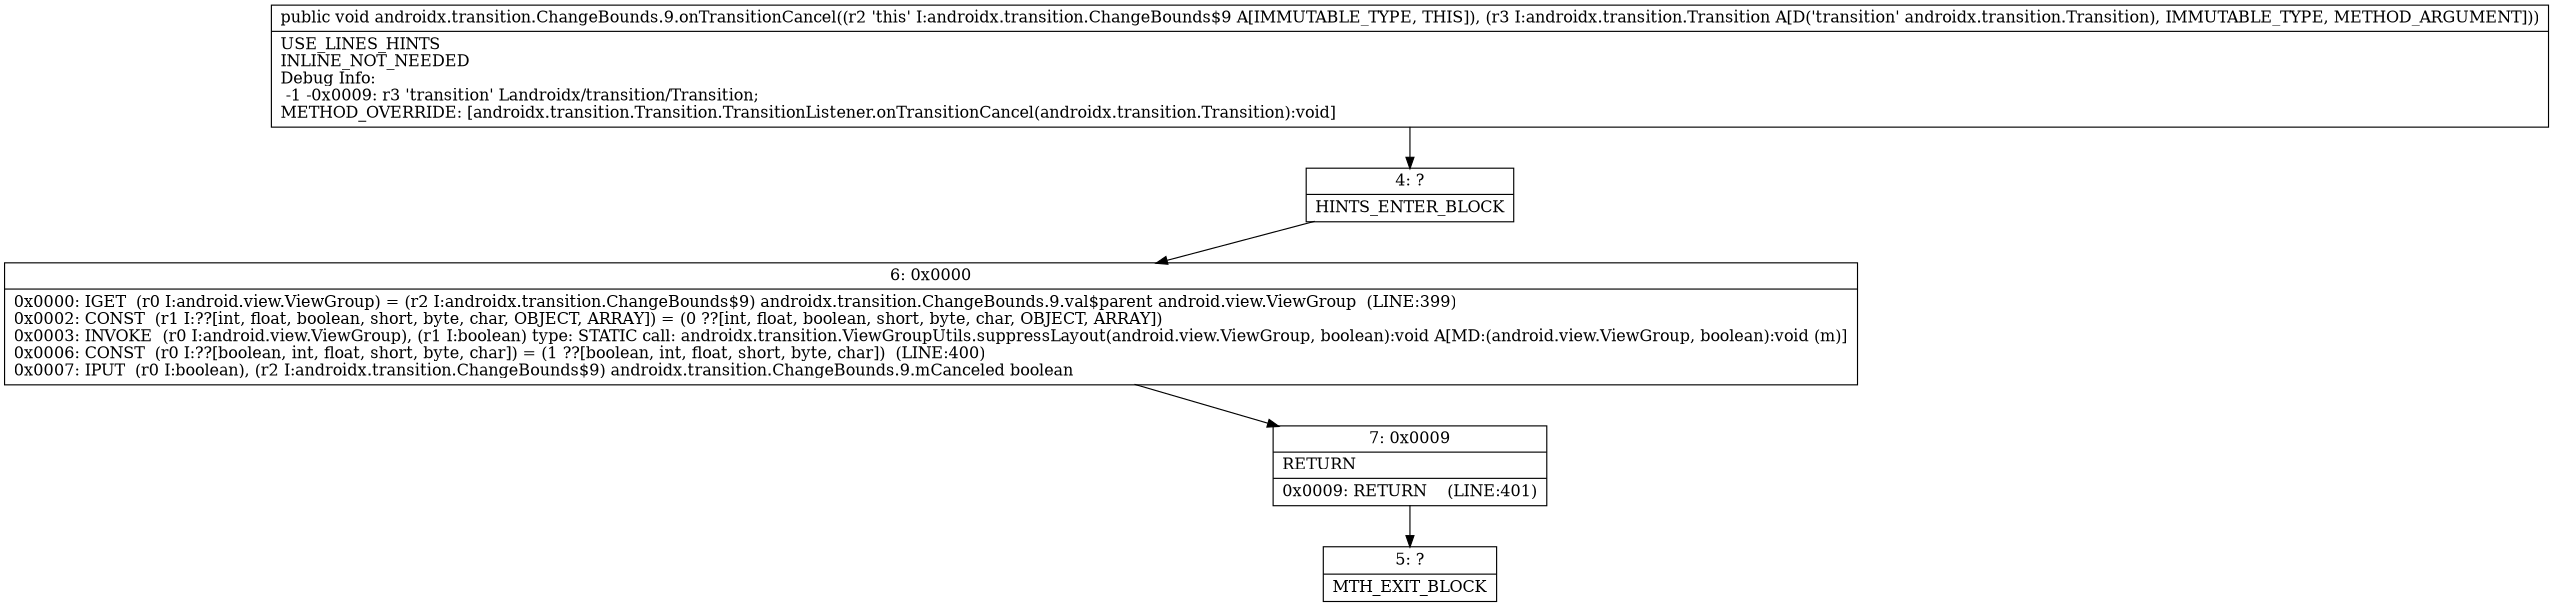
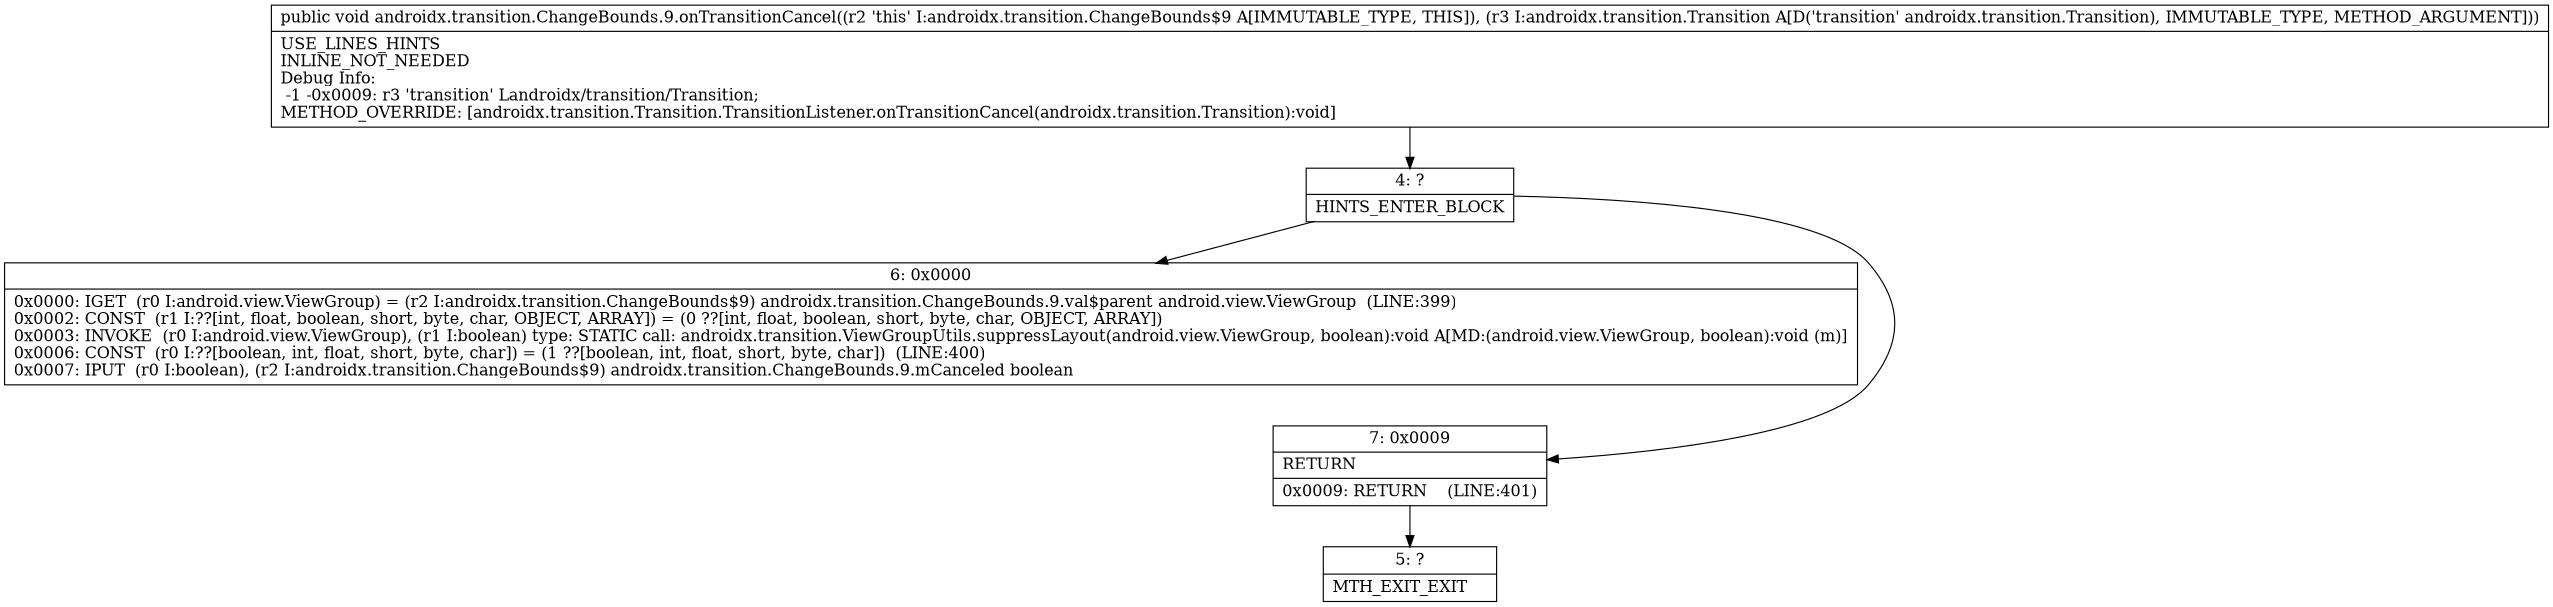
edge "6: 0x0000" -> "7: 0x0009": now "4: ?" -> "7: 0x0009"
node "5: ?": text "MTH_EXIT_BLOCK" -> "MTH_EXIT_EXIT"
